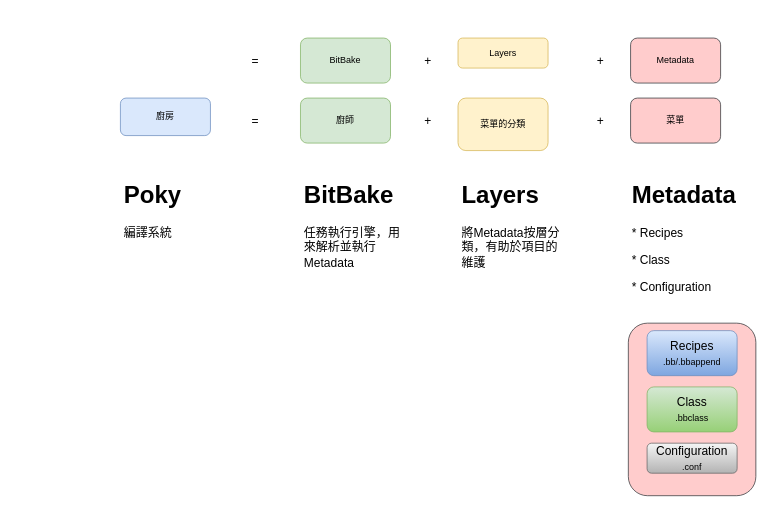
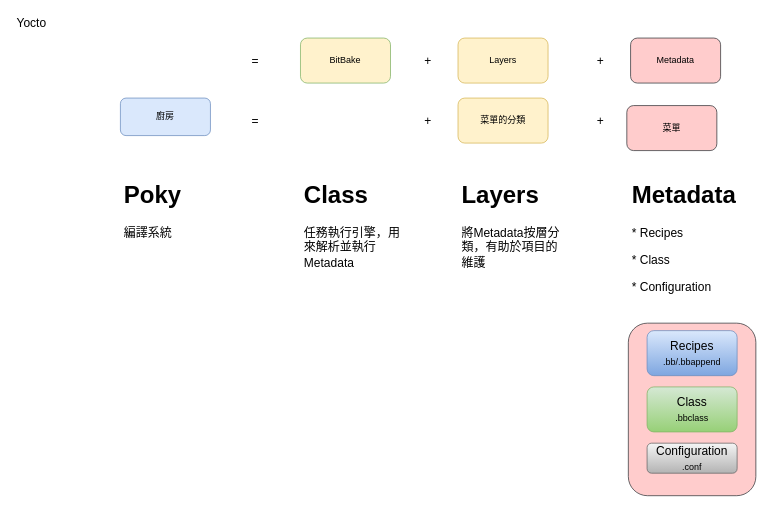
node "Yocto": added
node "Layers": size 90x30 -> 90x45
node "BitBake": fillcolor #d5e8d4 -> #fff2cc
node "廚師": removed
node "菜單": moved (675, 120) -> (672, 128)
node "菜單的分類": size 90x53 -> 90x45
node "BitBake任務執行引擎，用來解析並執行Metadata": label "BitBake任務執行引擎，用來解析並執行Metadata" -> "Class任務執行引擎，用來解析並執行Metadata"
